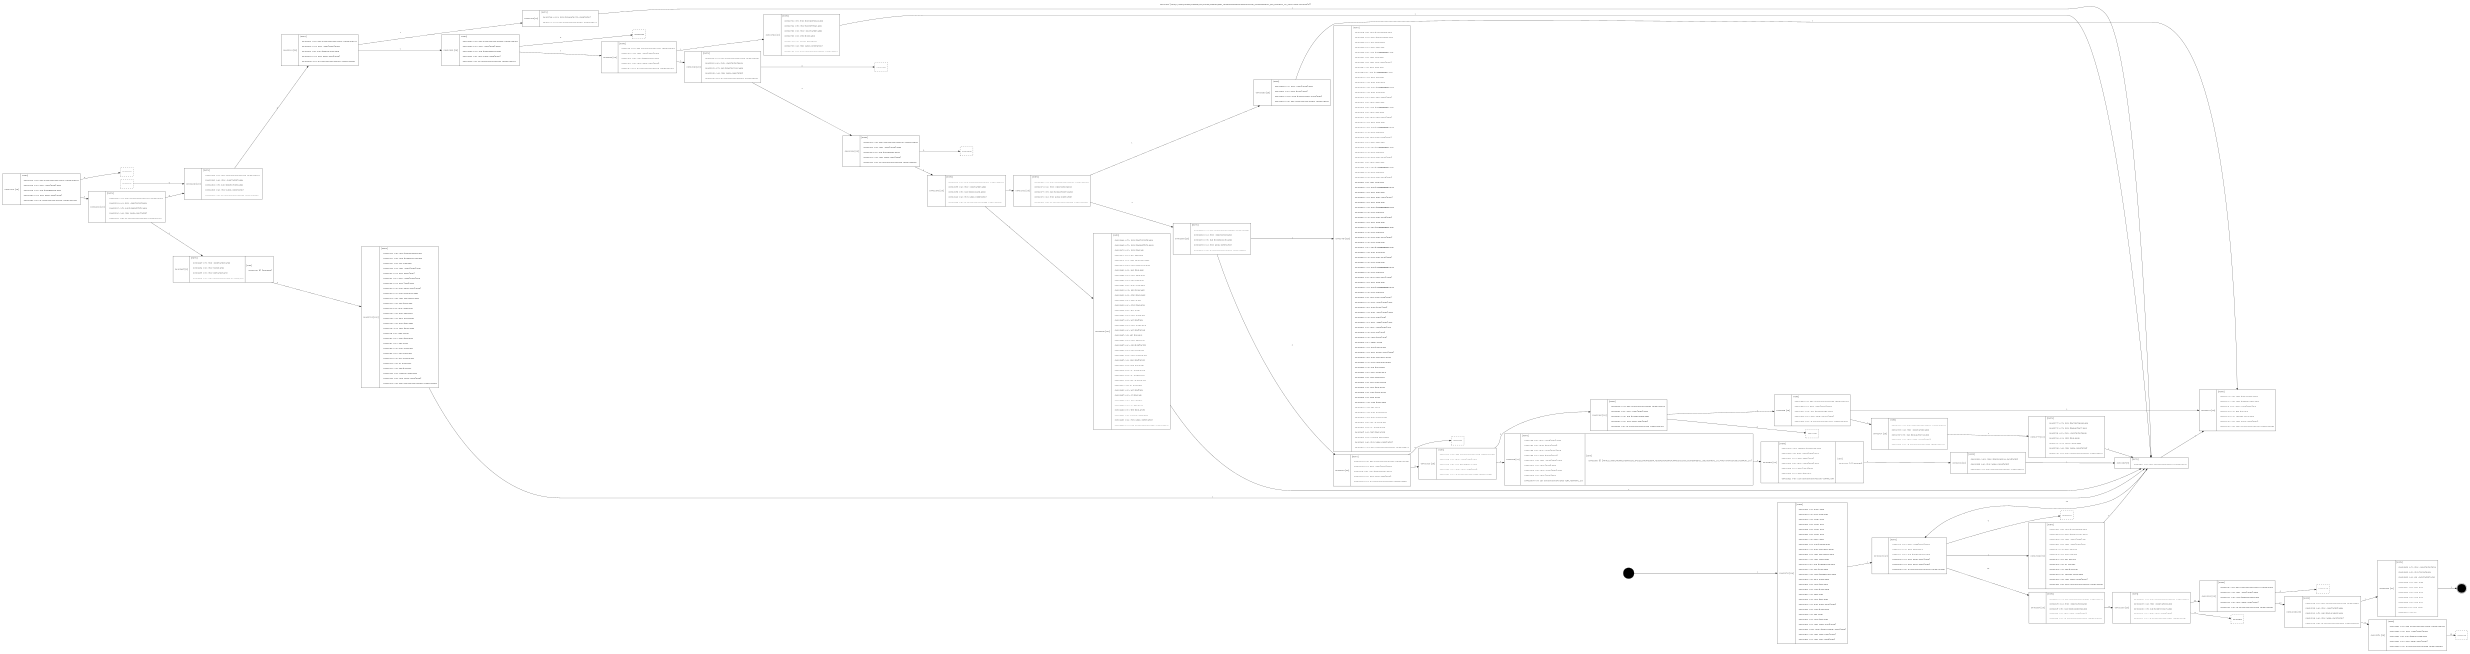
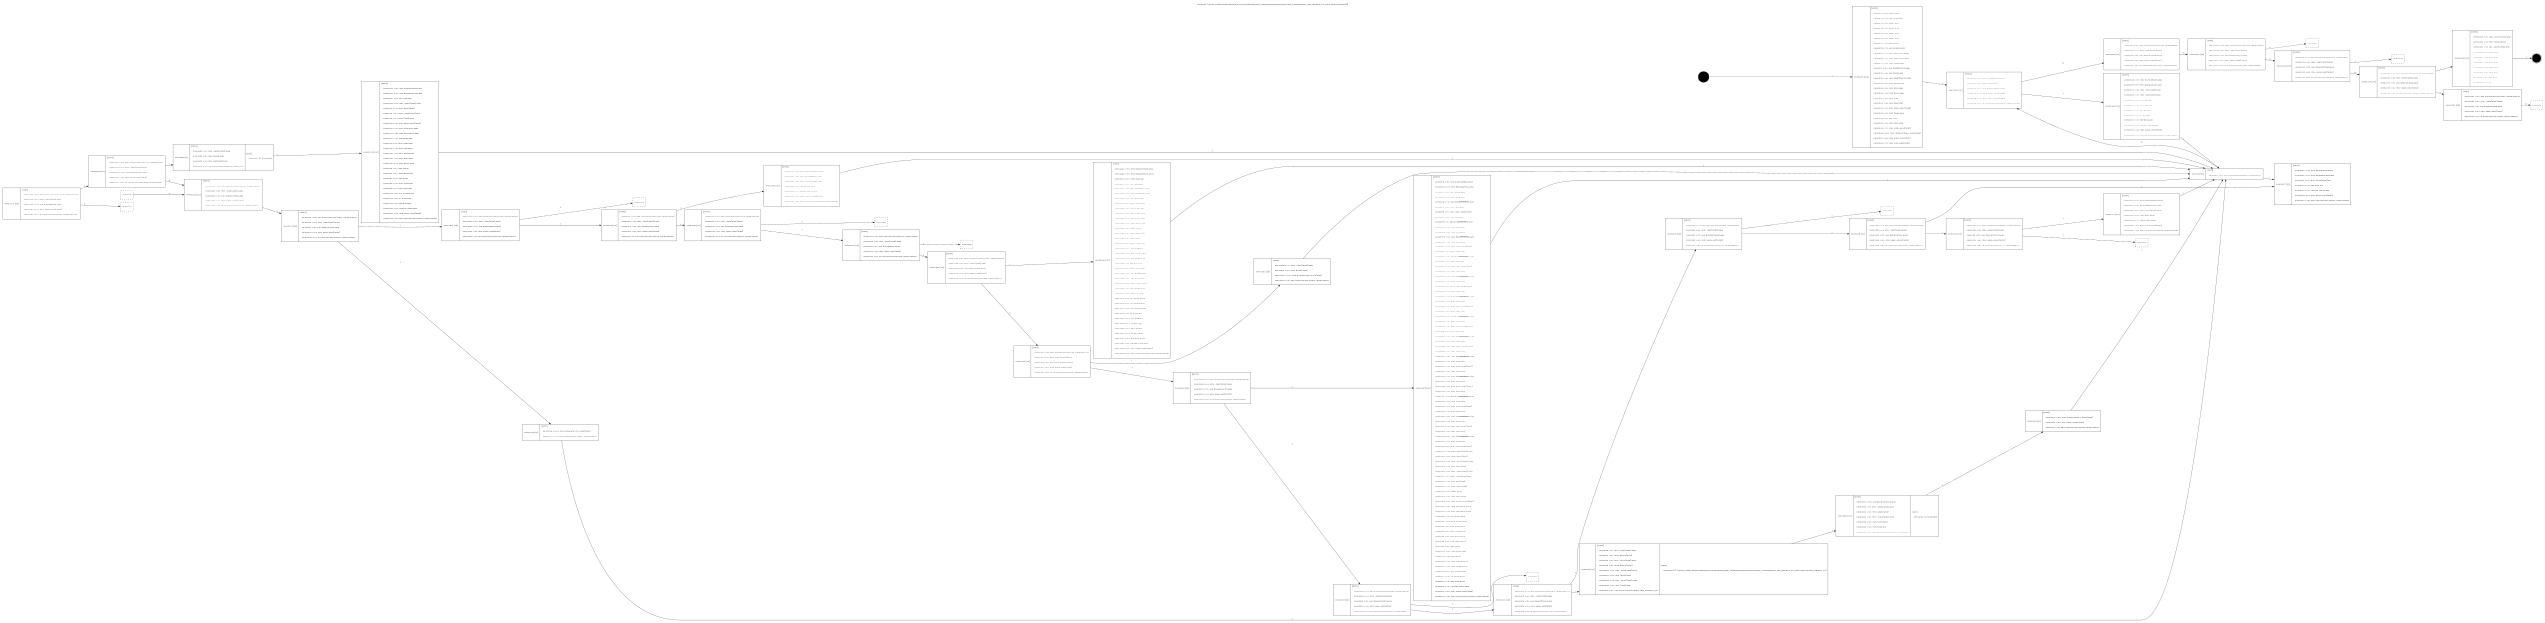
edge "0x402abd [28]" -> "0x402627 [30]": now "0x402abd [28]" -> "0x402bcf [5]"
edge "0x4024df [328]" -> "0x402bcf [5]": added, label "1"
edge "0x4021c4 [32]" -> "0x402430": now "0x402414 [28]" -> "0x402430"
